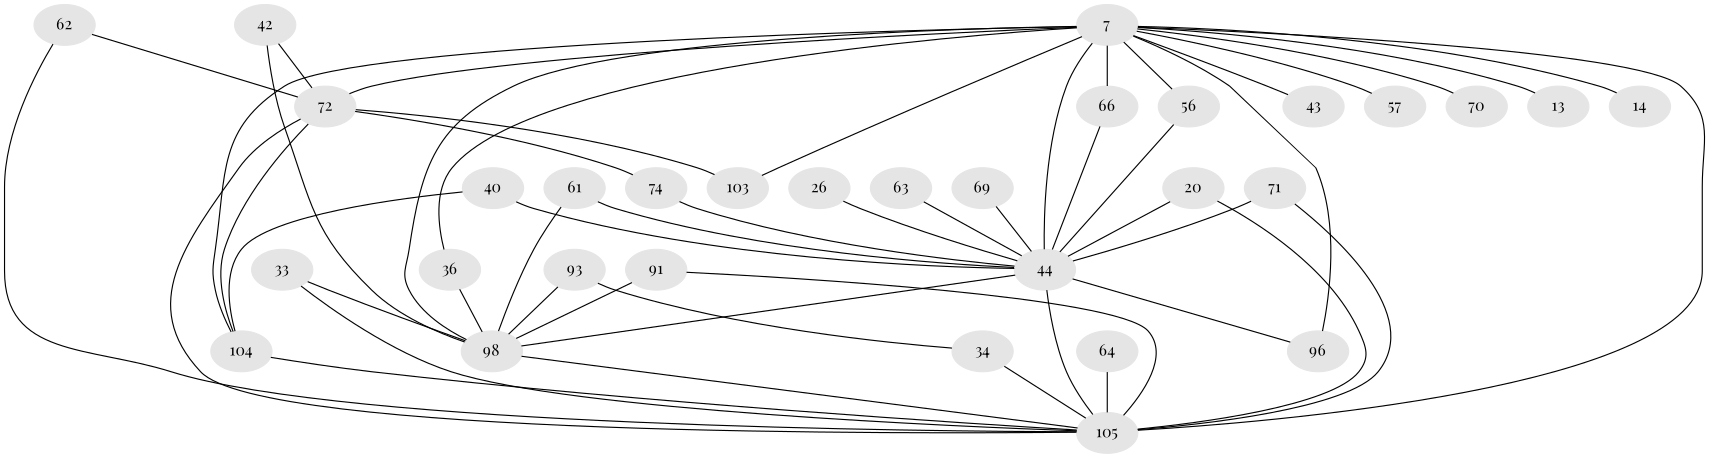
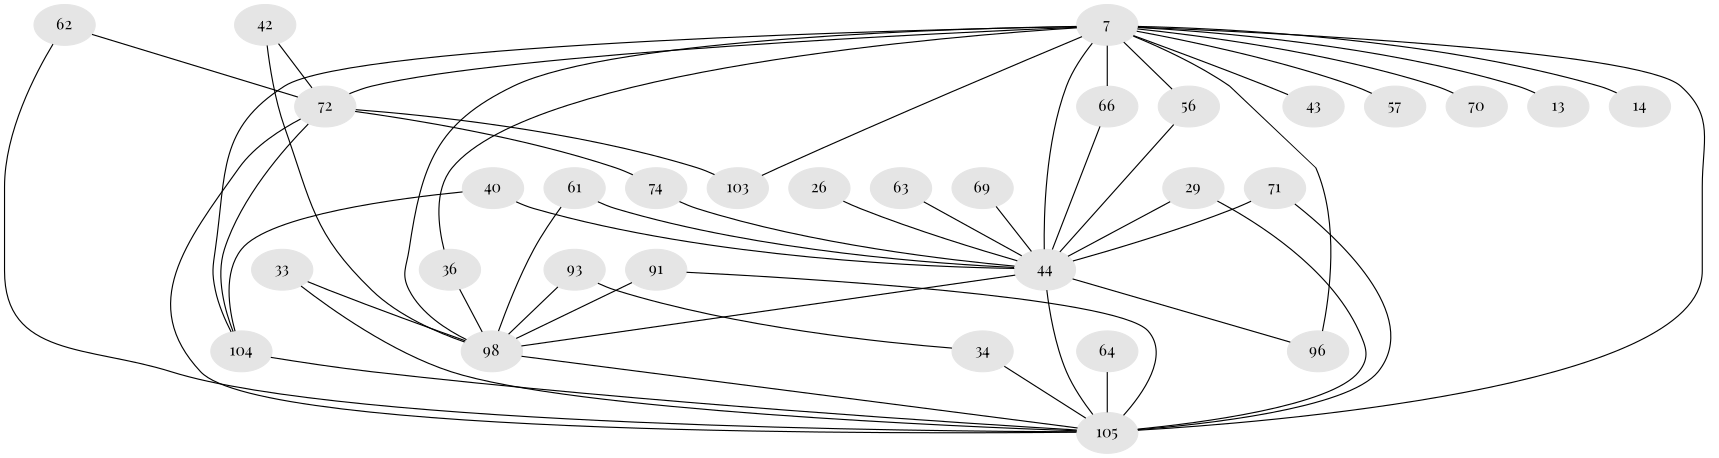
node "20": label "20" -> "29"
